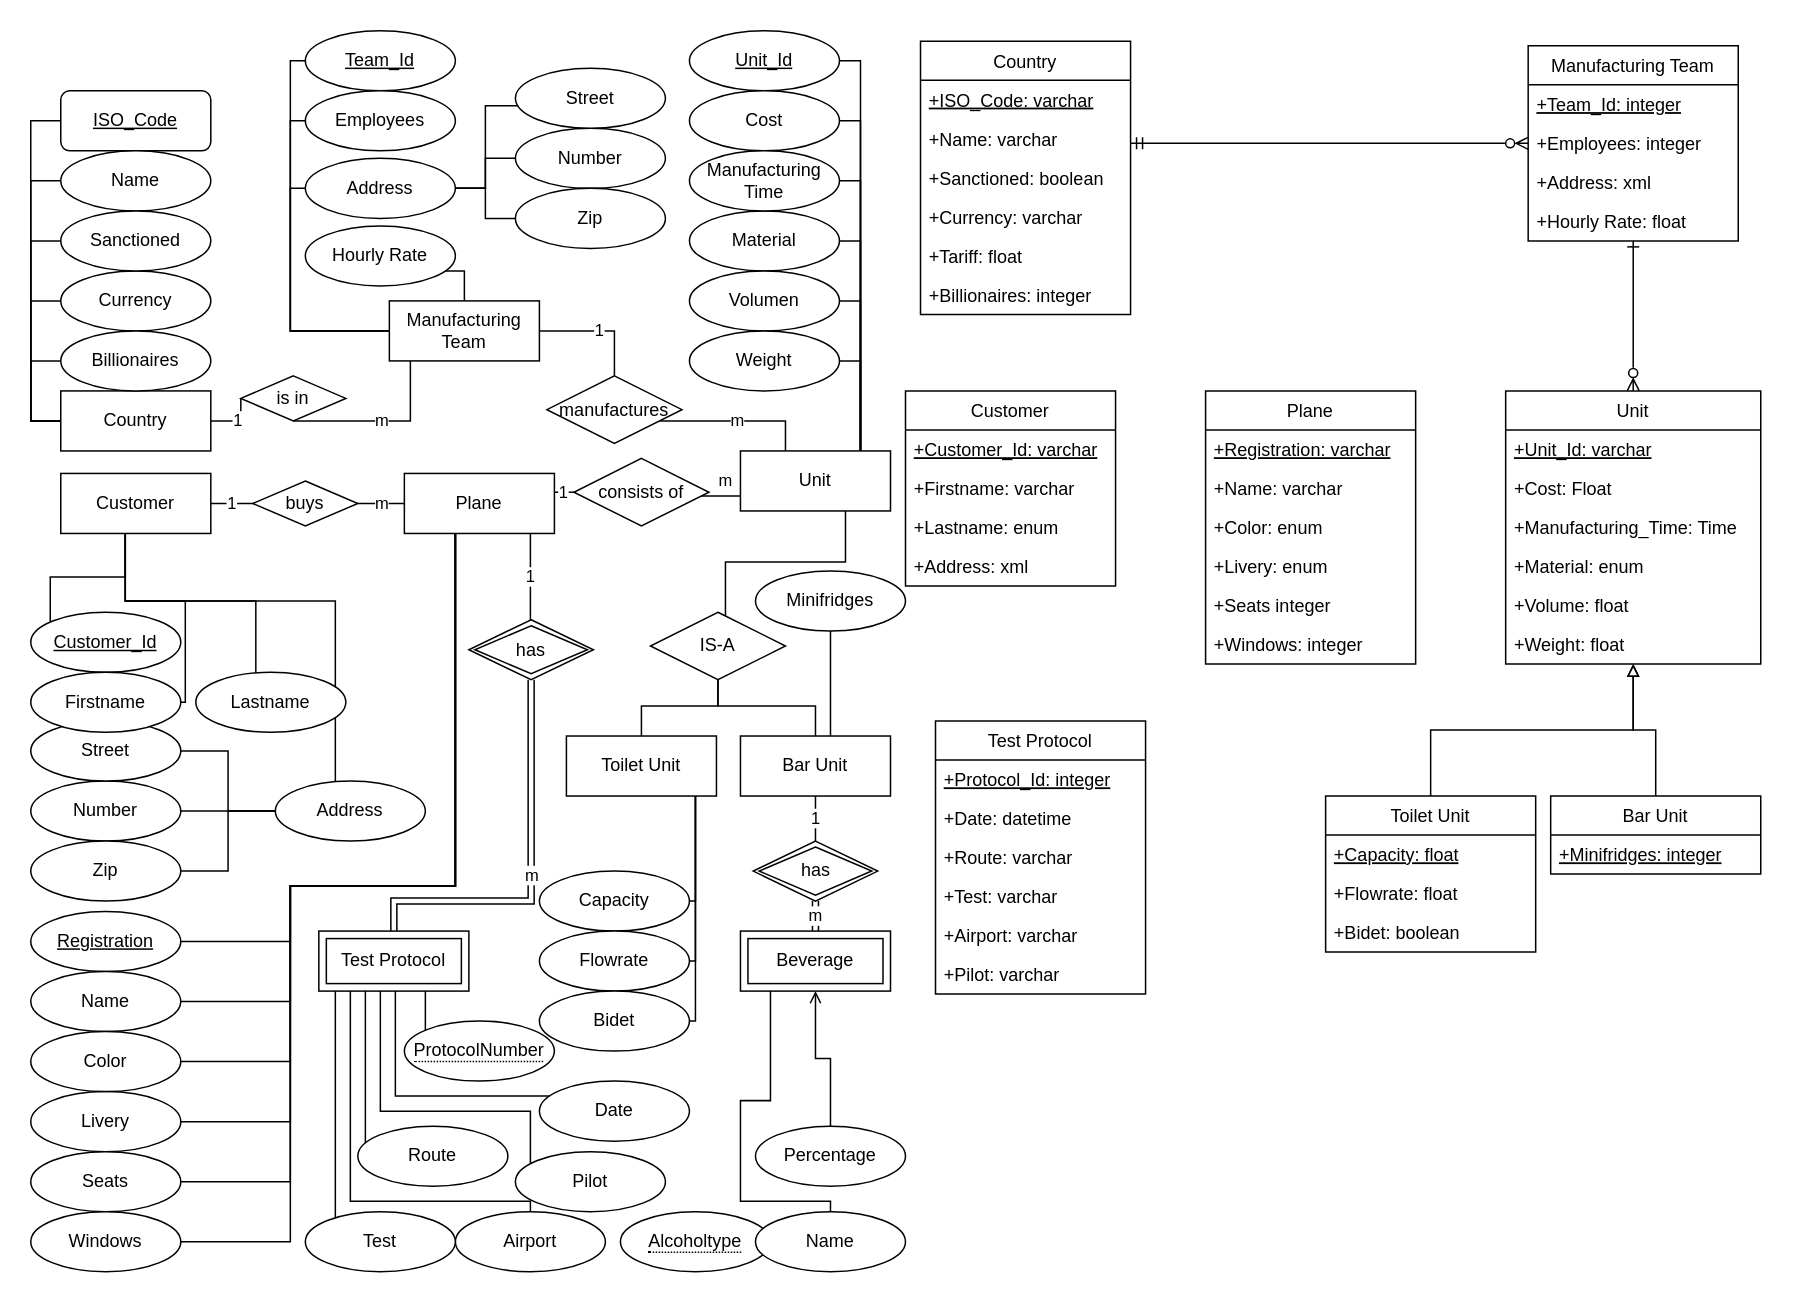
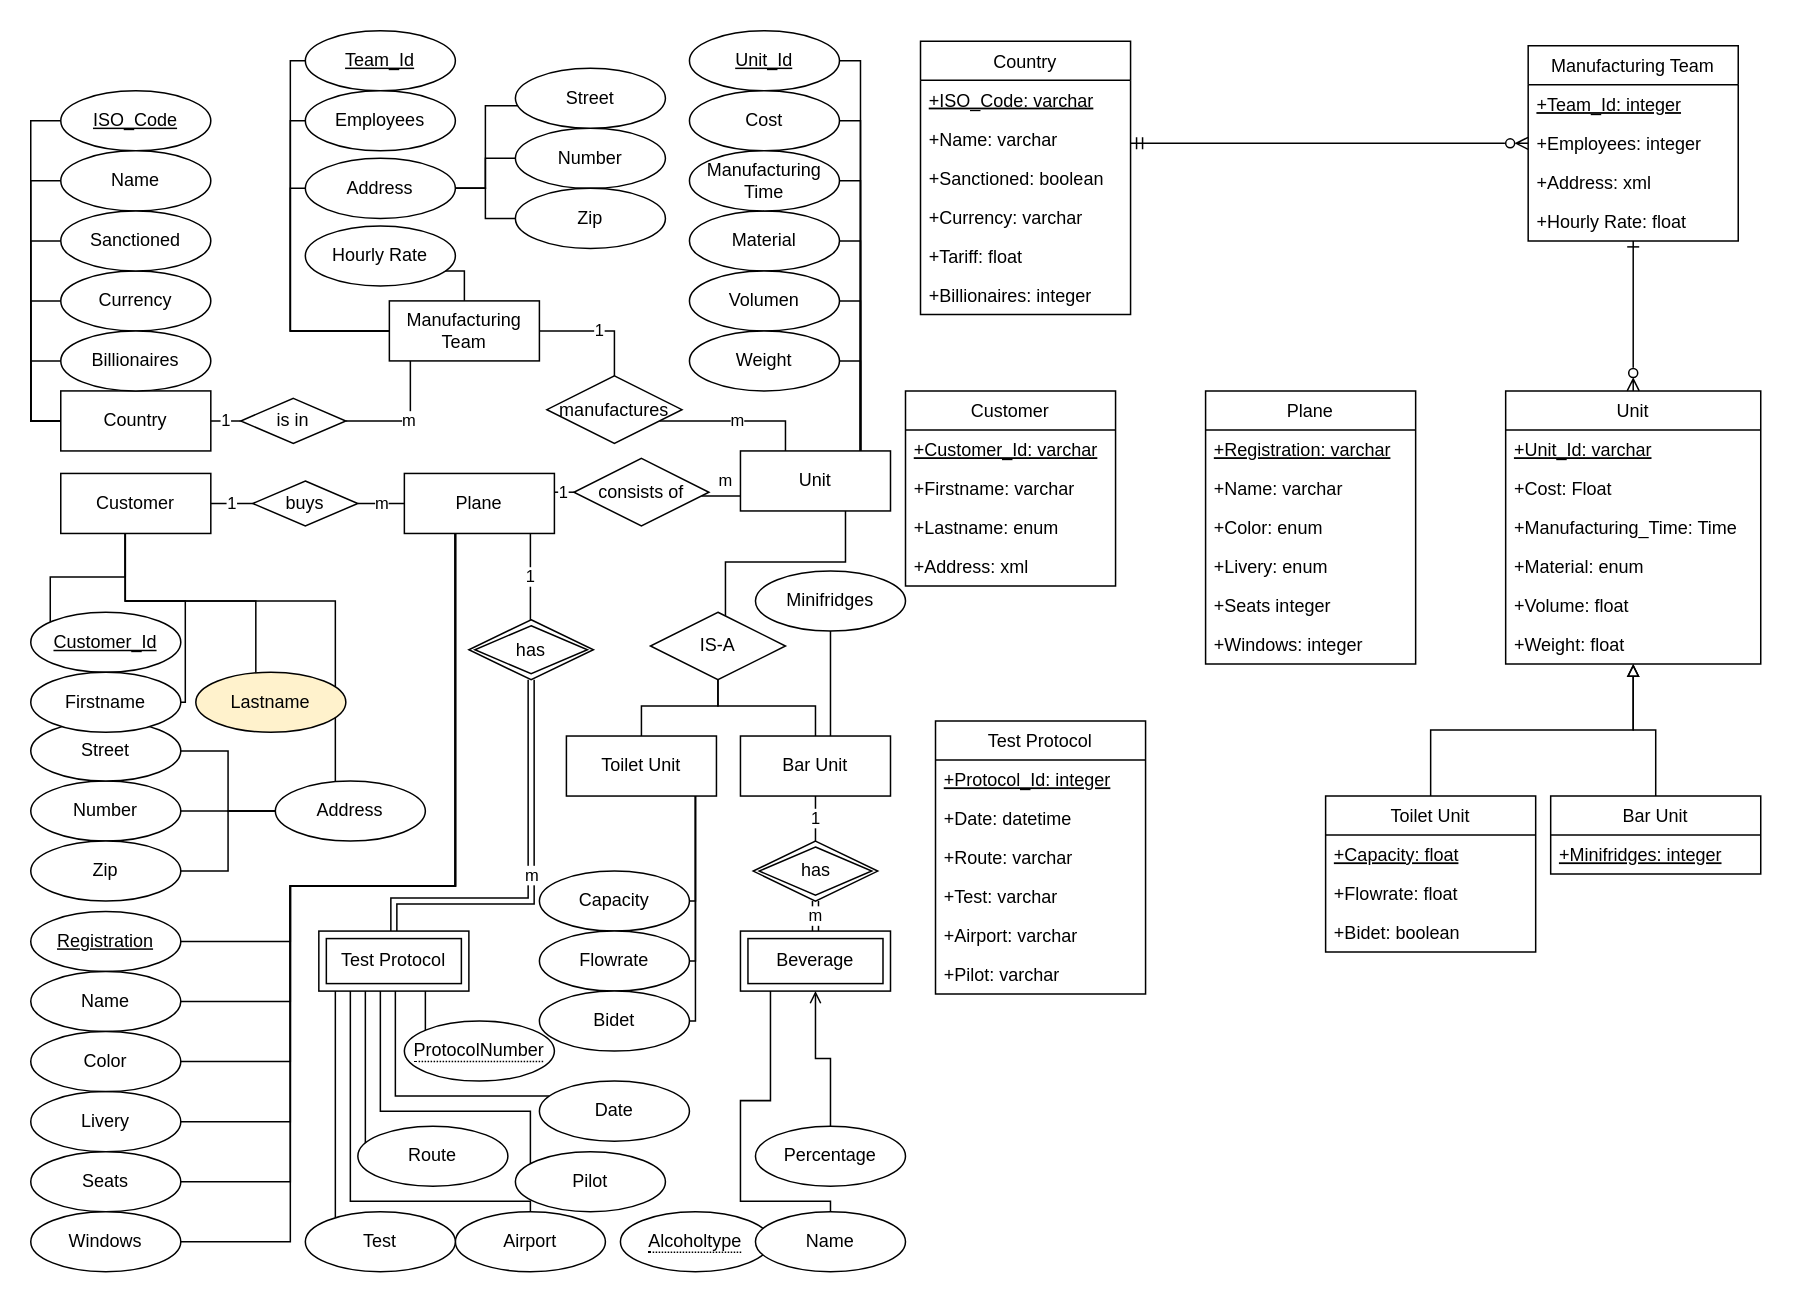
node "ISO_Code": shape rounded rectangle -> ellipse
node "is in": moved (293, 398) -> (293, 421)
node "Lastname": fillcolor #ffffff -> #fff2cc
